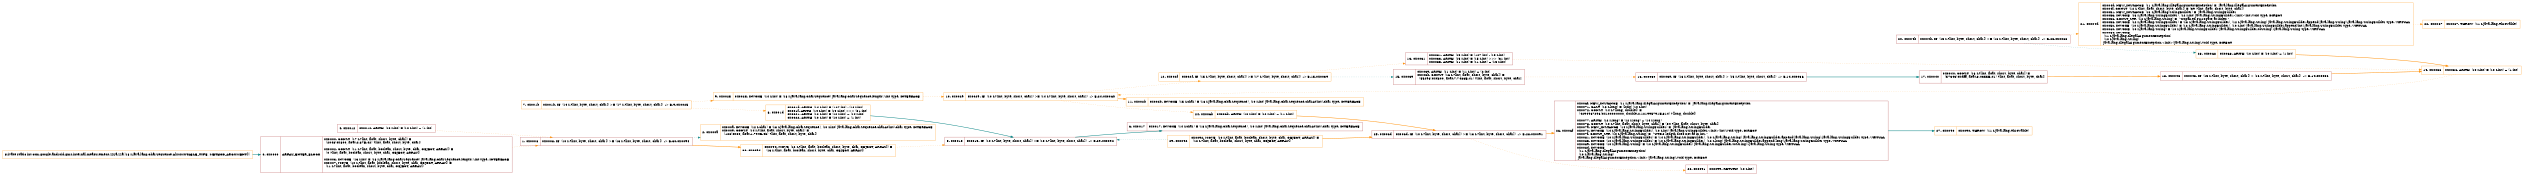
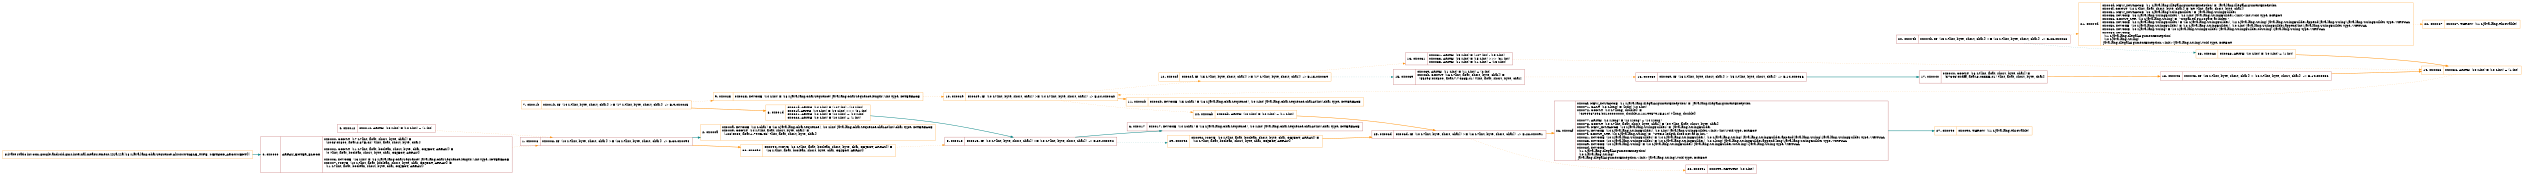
edge "7: 0x001b" -> "8: 0x001d": style dotted -> bold
edge "1: 0x0008" -> "2: 0x000a": style dotted -> bold
edge "29: 0x0092" -> "5: 0x0015": reversed
